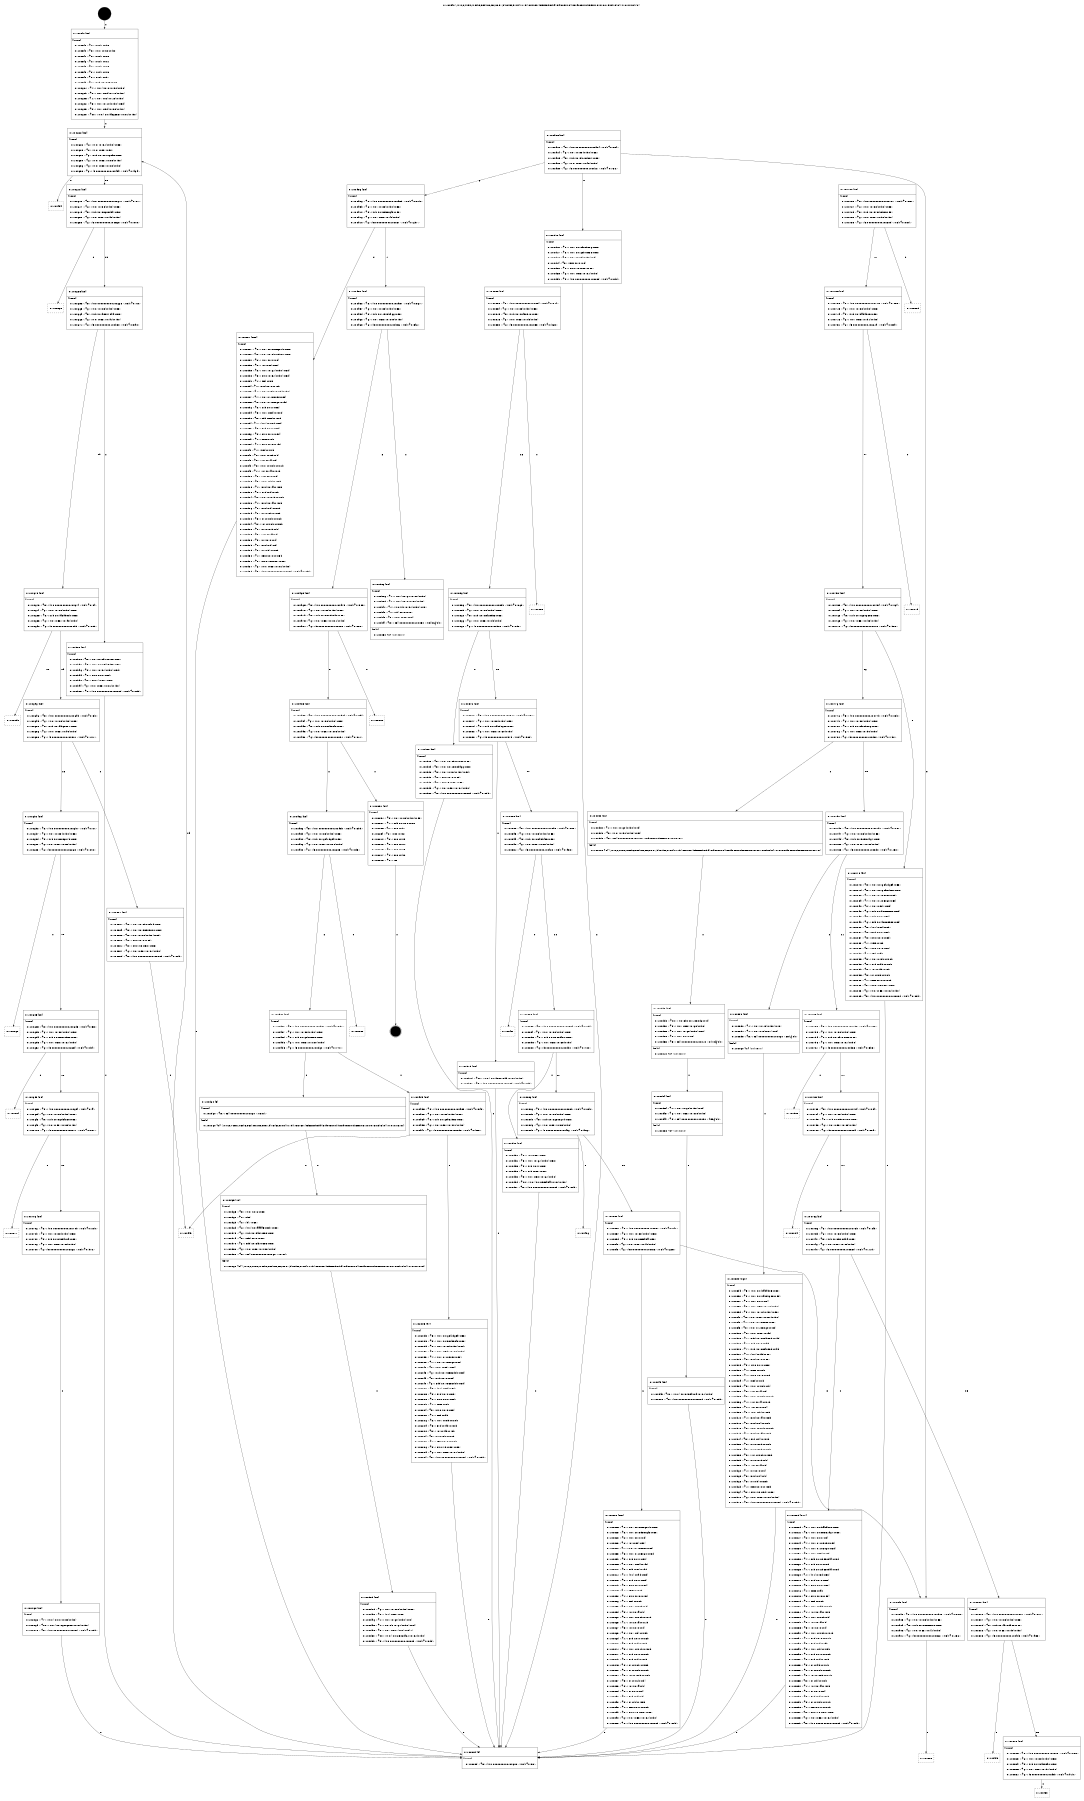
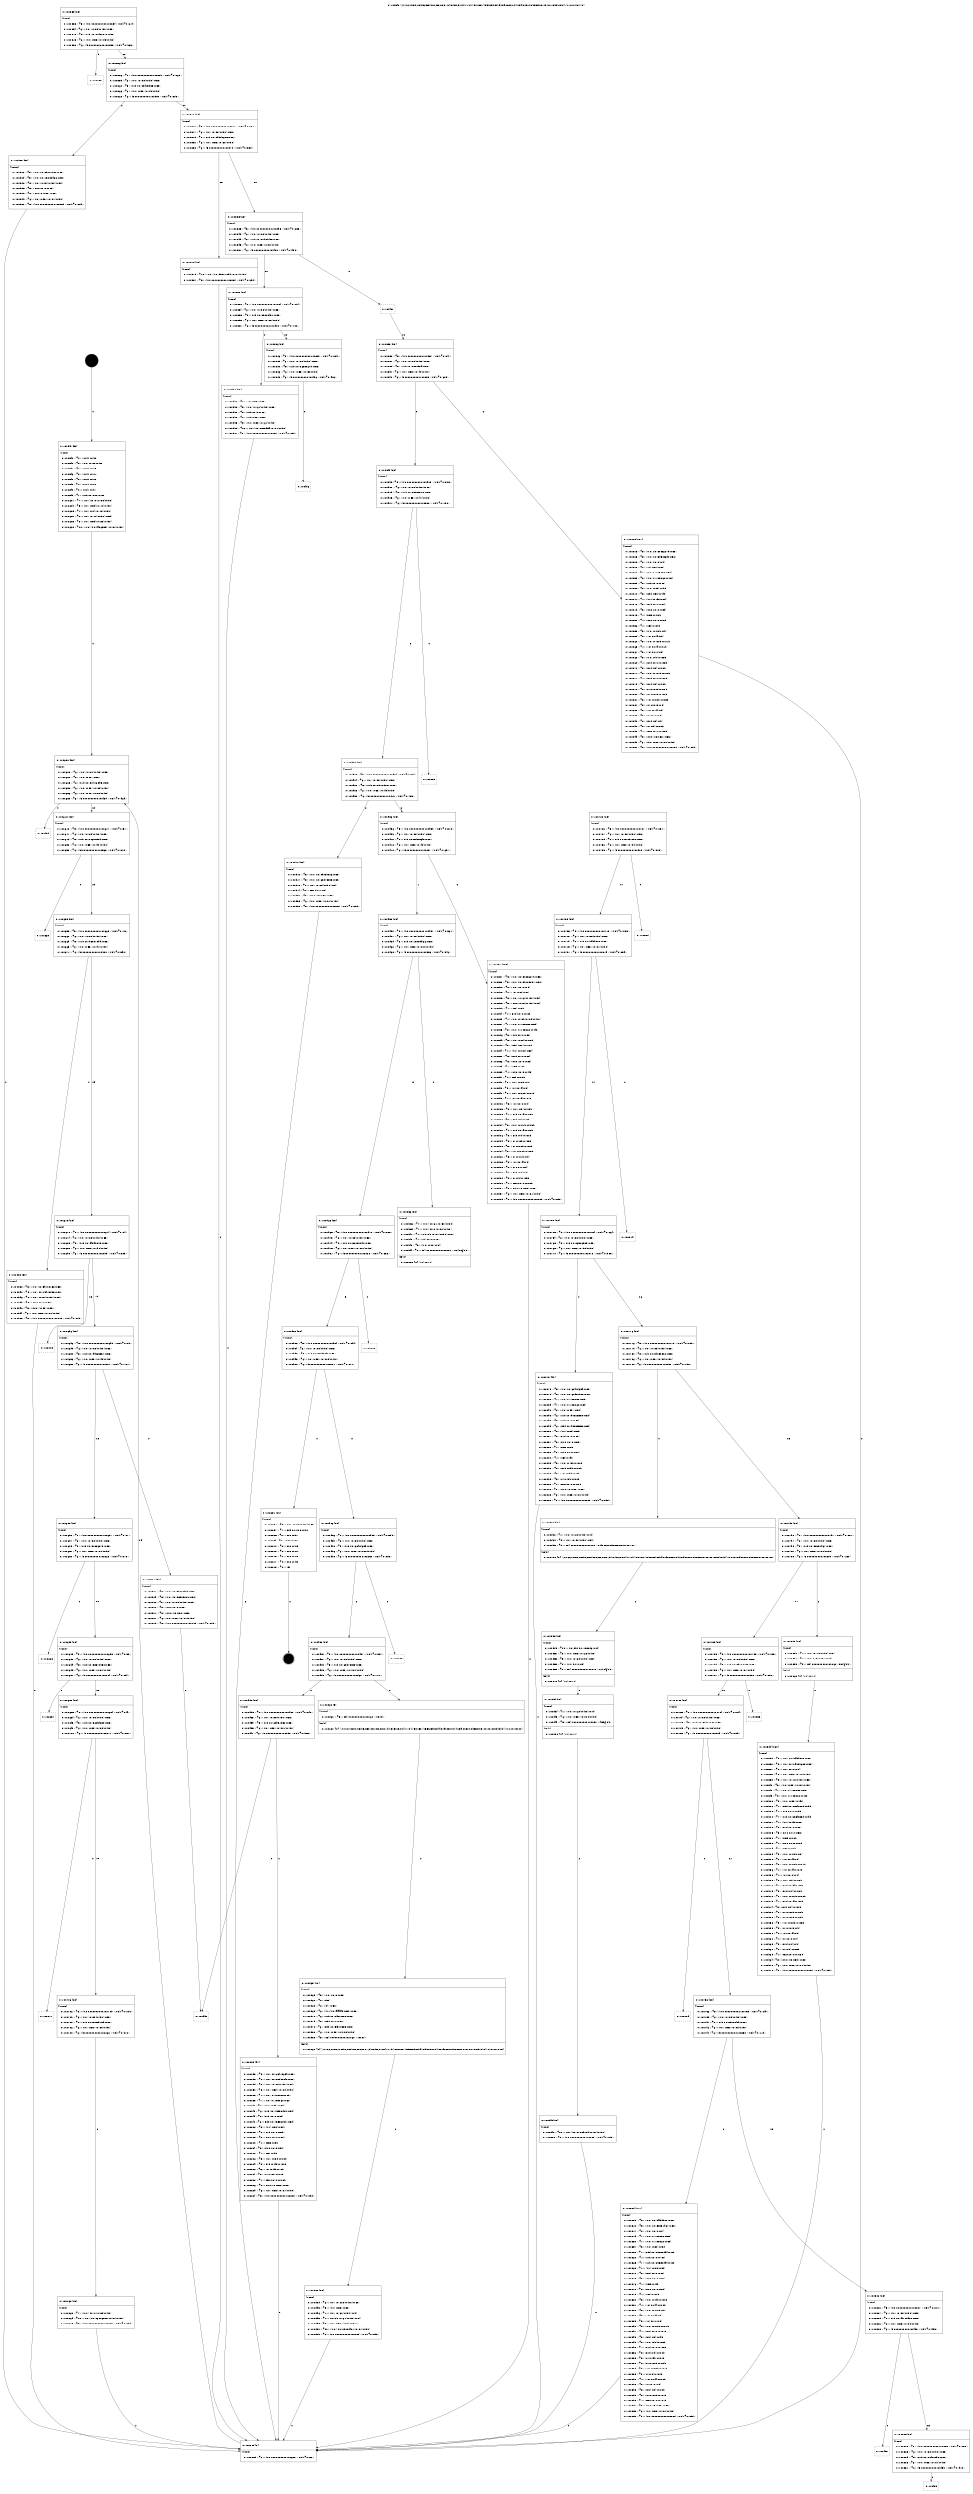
edge "0x40191a [28]" -> "0x4018fe [28]": reversed
edge "0x401872 [28]" -> "0x401b7d [15]": label " 1" -> " 15"
edge "0x4018c6 [28]" -> "0x4018e2 [28]": now "0x401f2c" -> "0x4018e2 [28]"
